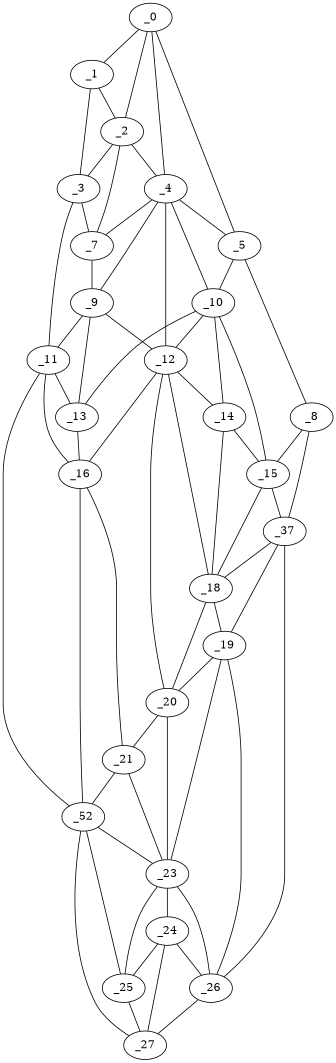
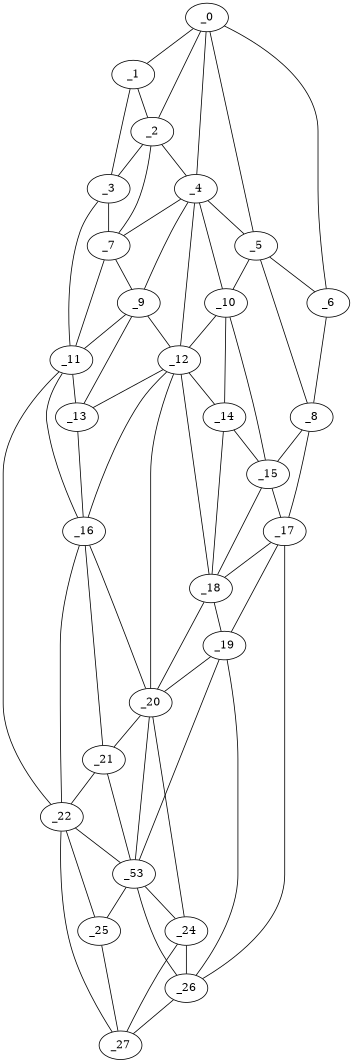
edge "_7" -- "_11": added
node "_6": added
edge "_10" -- "_13": now "_12" -- "_13"
node "_37": label "_37" -> "_17"
edge "_16" -- "_20": added
node "_52": label "_52" -> "_22"
node "_23": label "_23" -> "_53"
edge "_24" -- "_25": now "_24" -- "_20"
